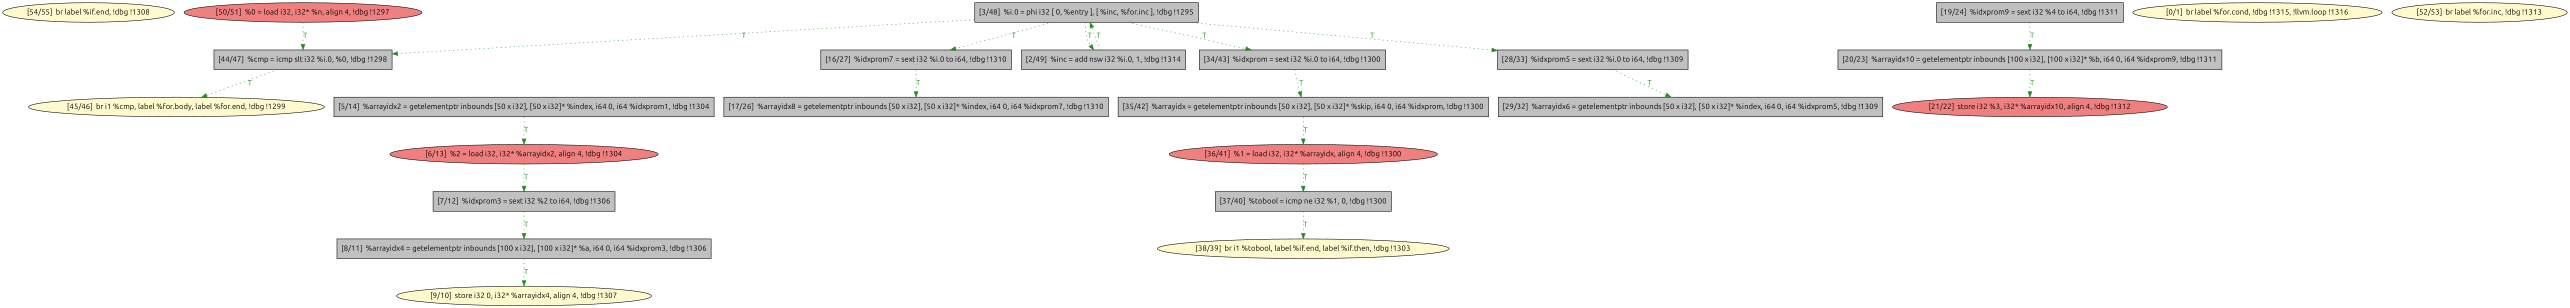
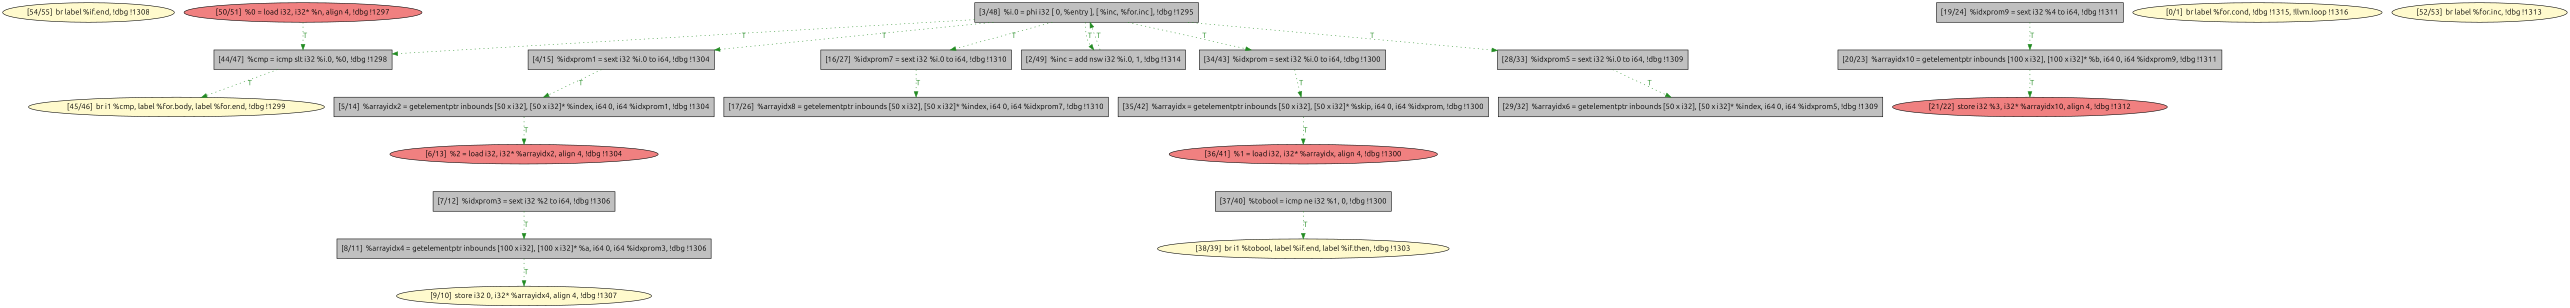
node "[4/15]  %idxprom1 = sext i32 %i.0 to i64, !dbg !1304": added
edge "[6/13]  %2 = load i32, i32* %arrayidx2, align 4, !dbg !1304" -> "[7/12]  %idxprom3 = sext i32 %2 to i64, !dbg !1306": removed, label "T"
edge "[36/41]  %1 = load i32, i32* %arrayidx, align 4, !dbg !1300" -> "[37/40]  %tobool = icmp ne i32 %1, 0, !dbg !1300": removed, label "T"
